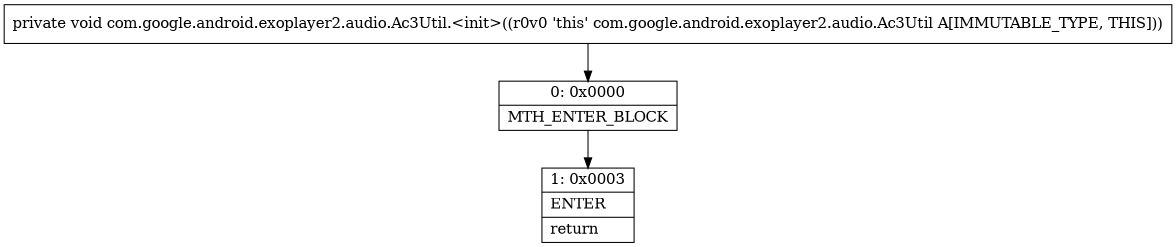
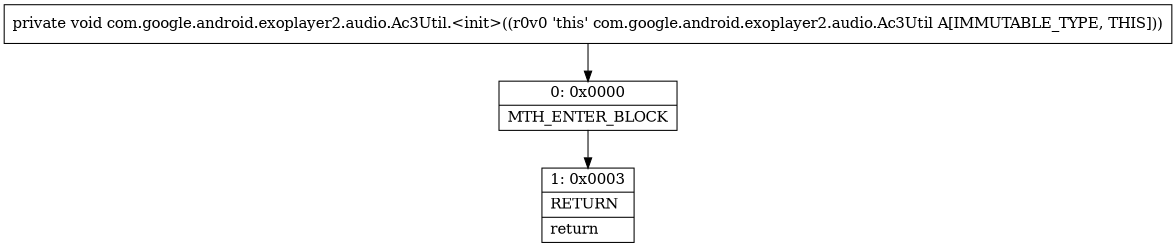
node "1: 0x0003": text "ENTER" -> "RETURN"
